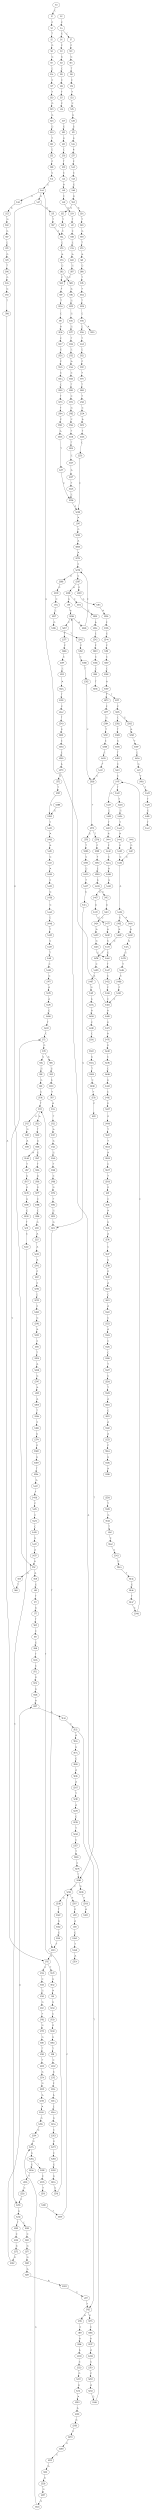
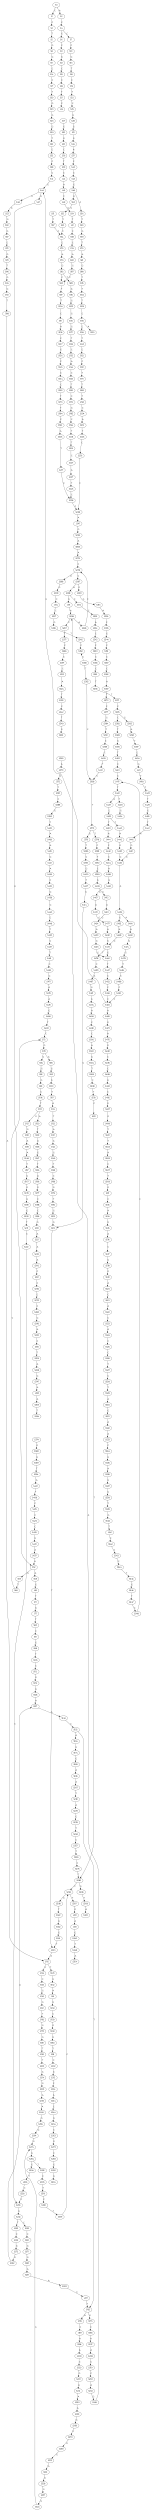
edge "S0" -> "S2": added, label "A"
edge "S47" -> "S51": removed, label "G"
edge "S50" -> "S56": now "S46" -> "S56"
edge "S352" -> "S358": reversed
node "S360": removed
edge "S417" -> "S427": now "S422" -> "S427"
edge "S381" -> "S395": now "S381" -> "S388"
edge "S434" -> "S440": now "S433" -> "S440"
edge "S441" -> "S446": added, label "A"
edge "S500" -> "S502": added, label "A"
edge "S138" -> "S148": now "S139" -> "S148"
node "S369": removed
node "S537": added
node "S318": removed
edge "S319" -> "S330": added, label "C"
